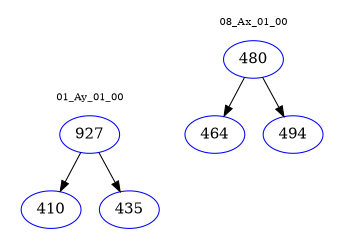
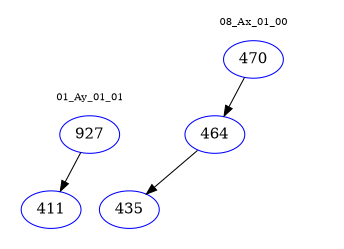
node "480": label "480" -> "470"
cluster "01_Ay_01_00": label "01_Ay_01_00" -> "01_Ay_01_01"
node "494": removed
edge "927" -> "435": now "464" -> "435"
node "410": label "410" -> "411"
